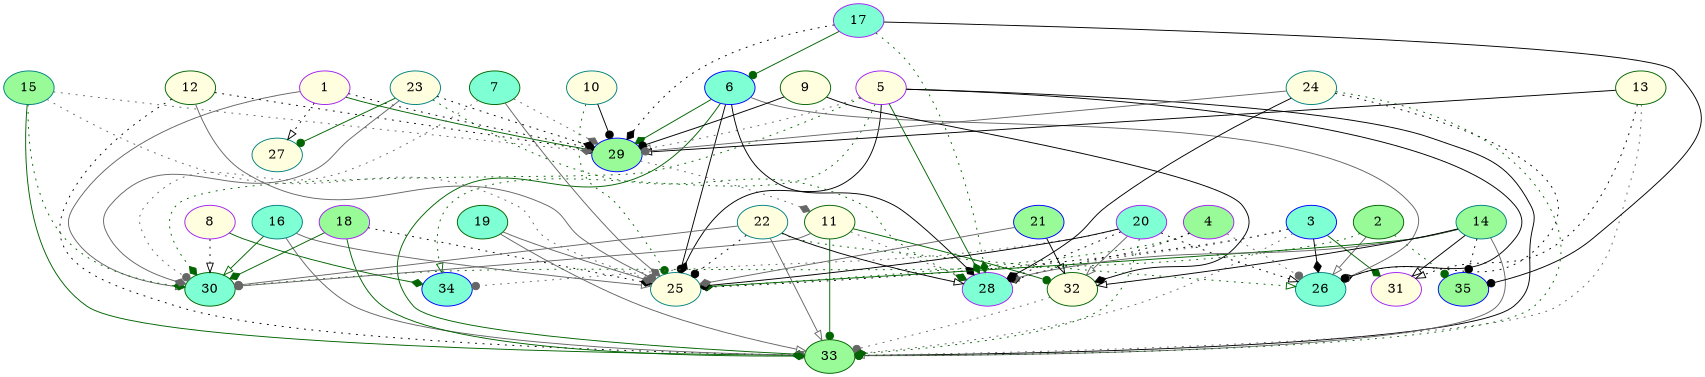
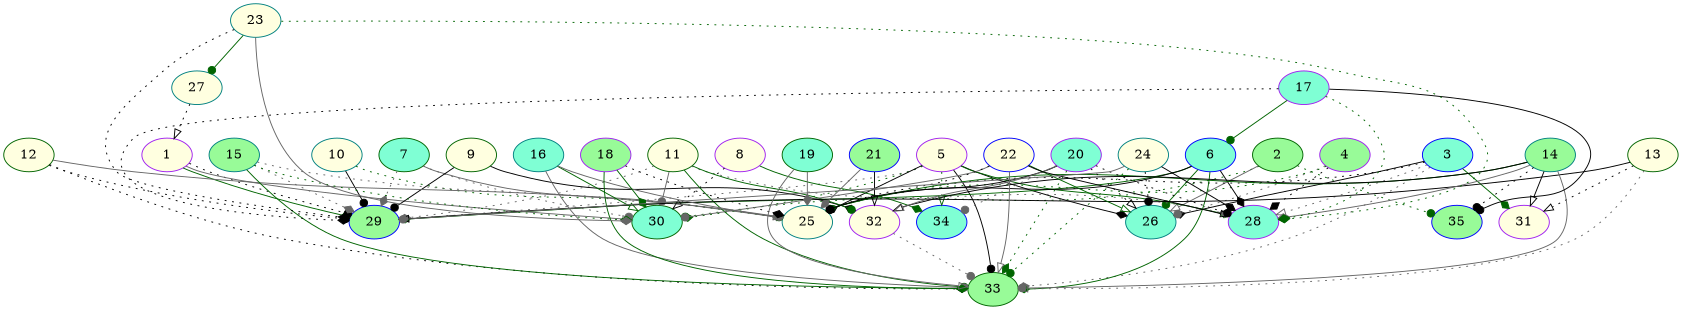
edge "1" -> "27": reversed
edge "6" -> "26": color gray40 -> darkgreen
edge "29" -> "11": reversed
node "22": color teal -> blue
edge "22" -> "26": style dotted -> solid
node "32": color darkgreen -> purple
